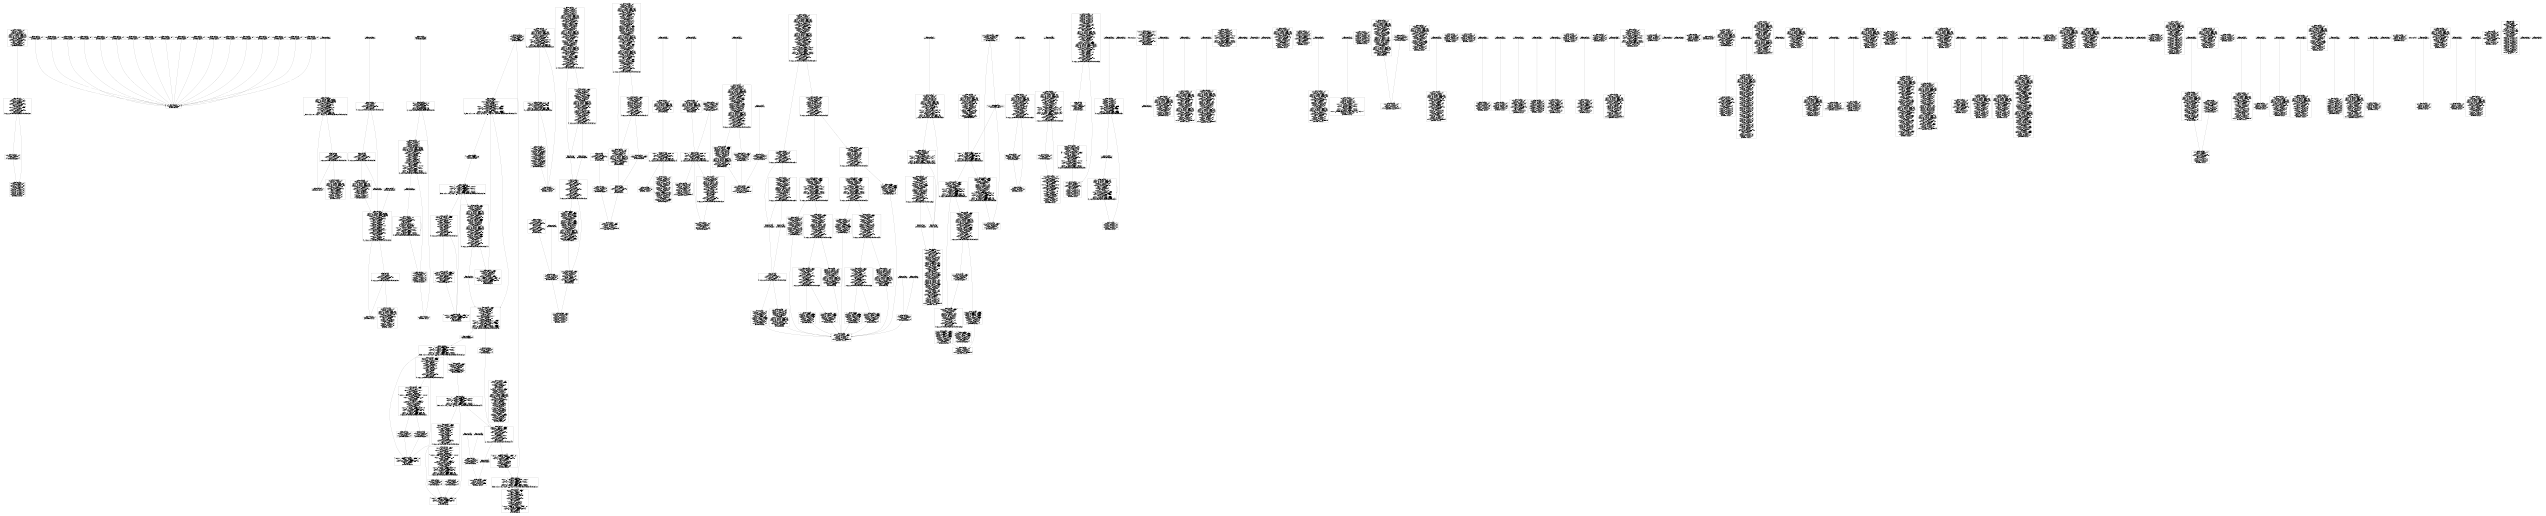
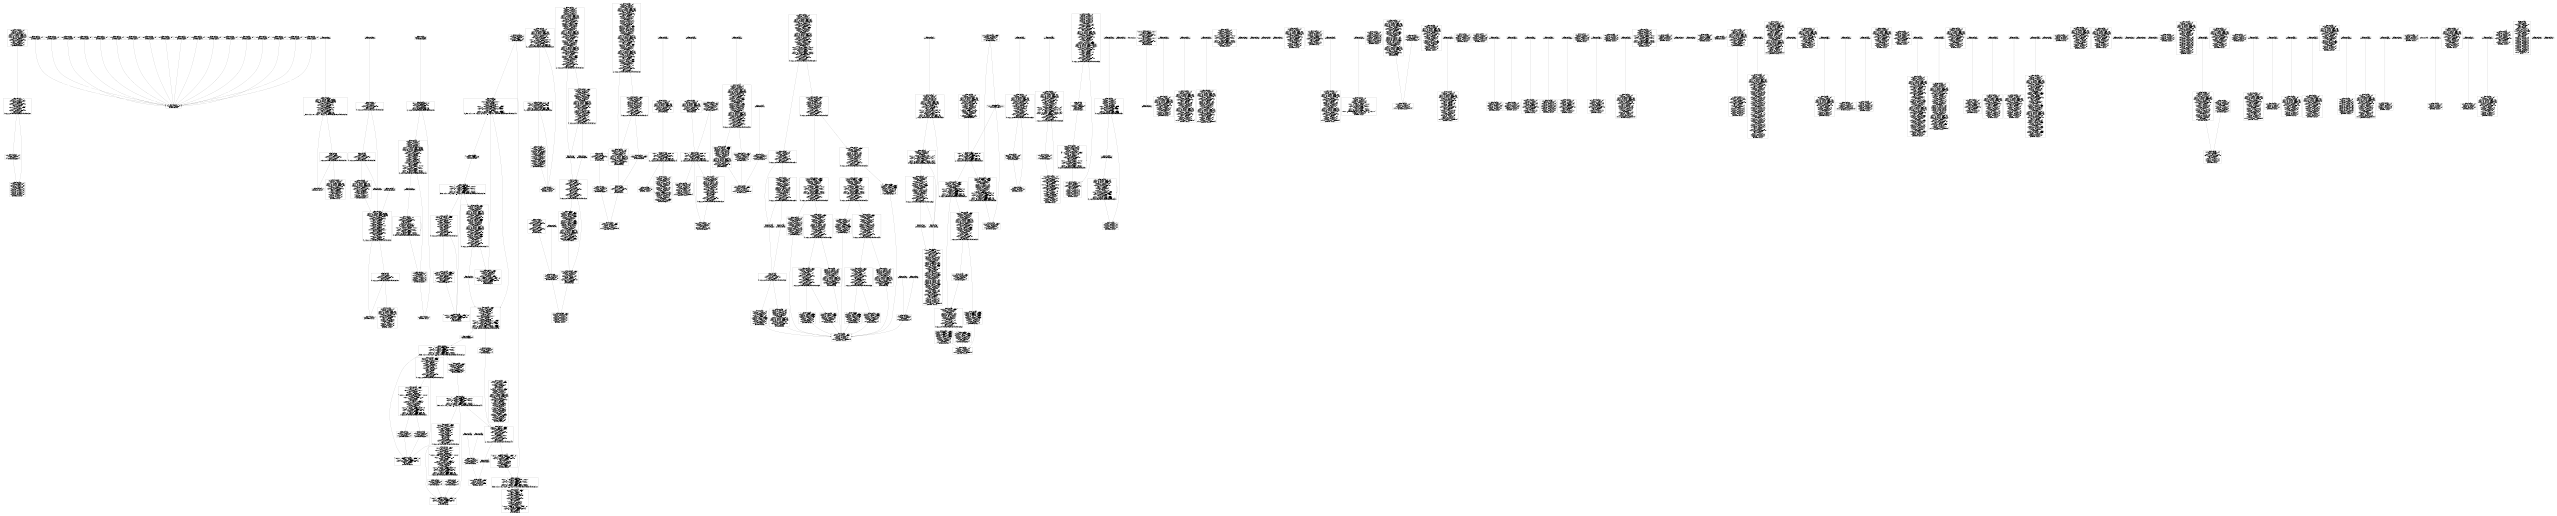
node "Address: 0x8048820 goto address [0x804bc30]": added
